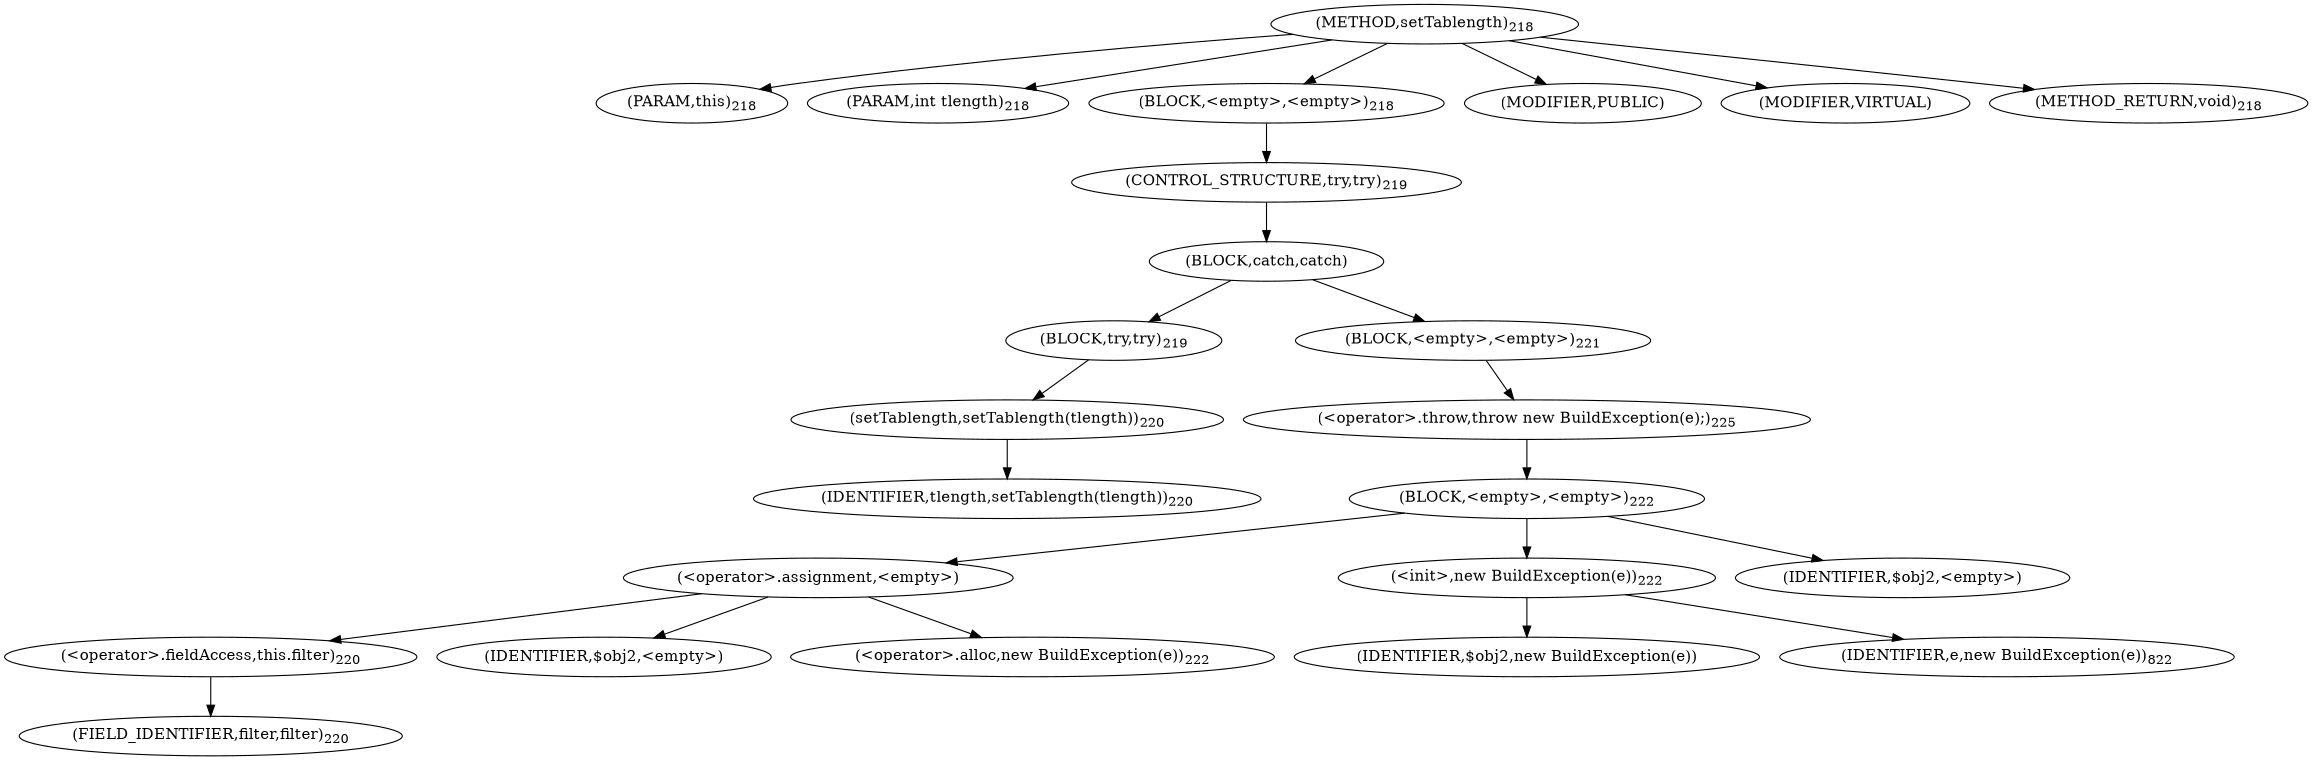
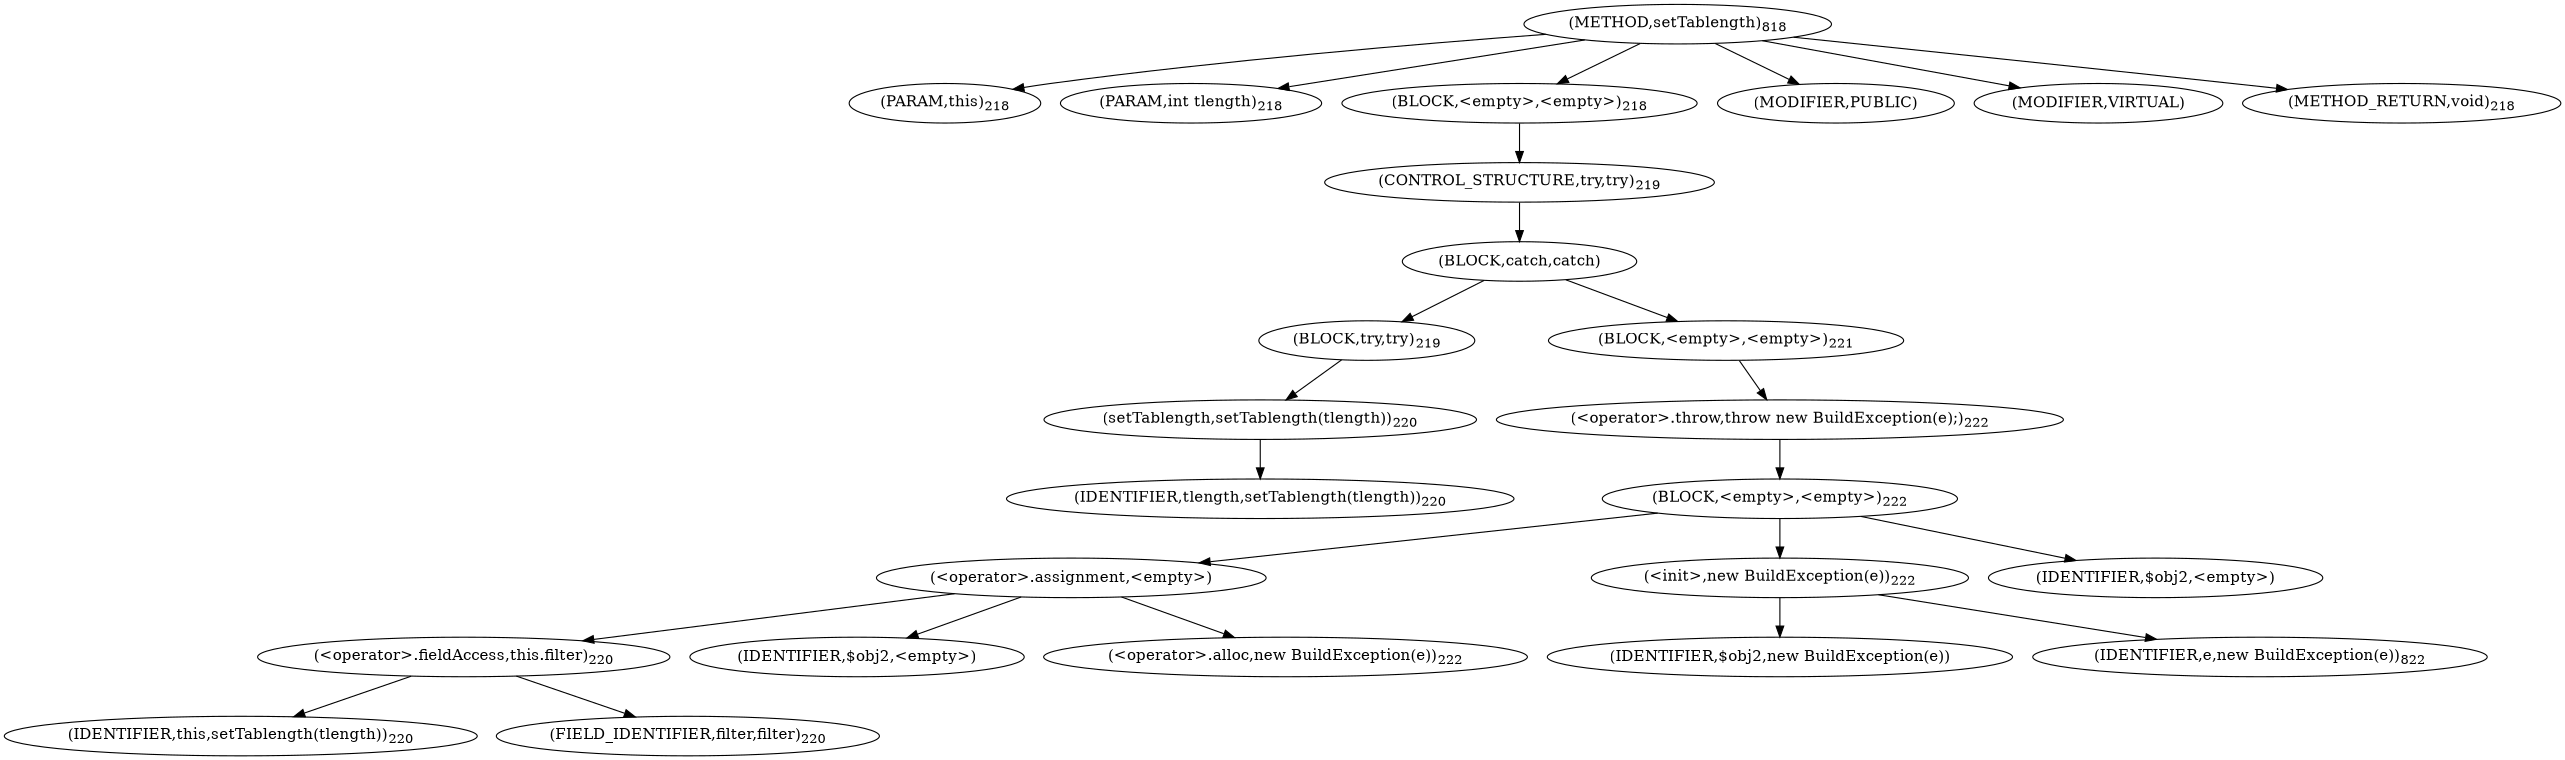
node "(METHOD,setTablength)": text "218" -> "818"
node "(<operator>.throw,throw new BuildException(e);)": text "225" -> "222"
node "(IDENTIFIER,this,setTablength(tlength))": added
